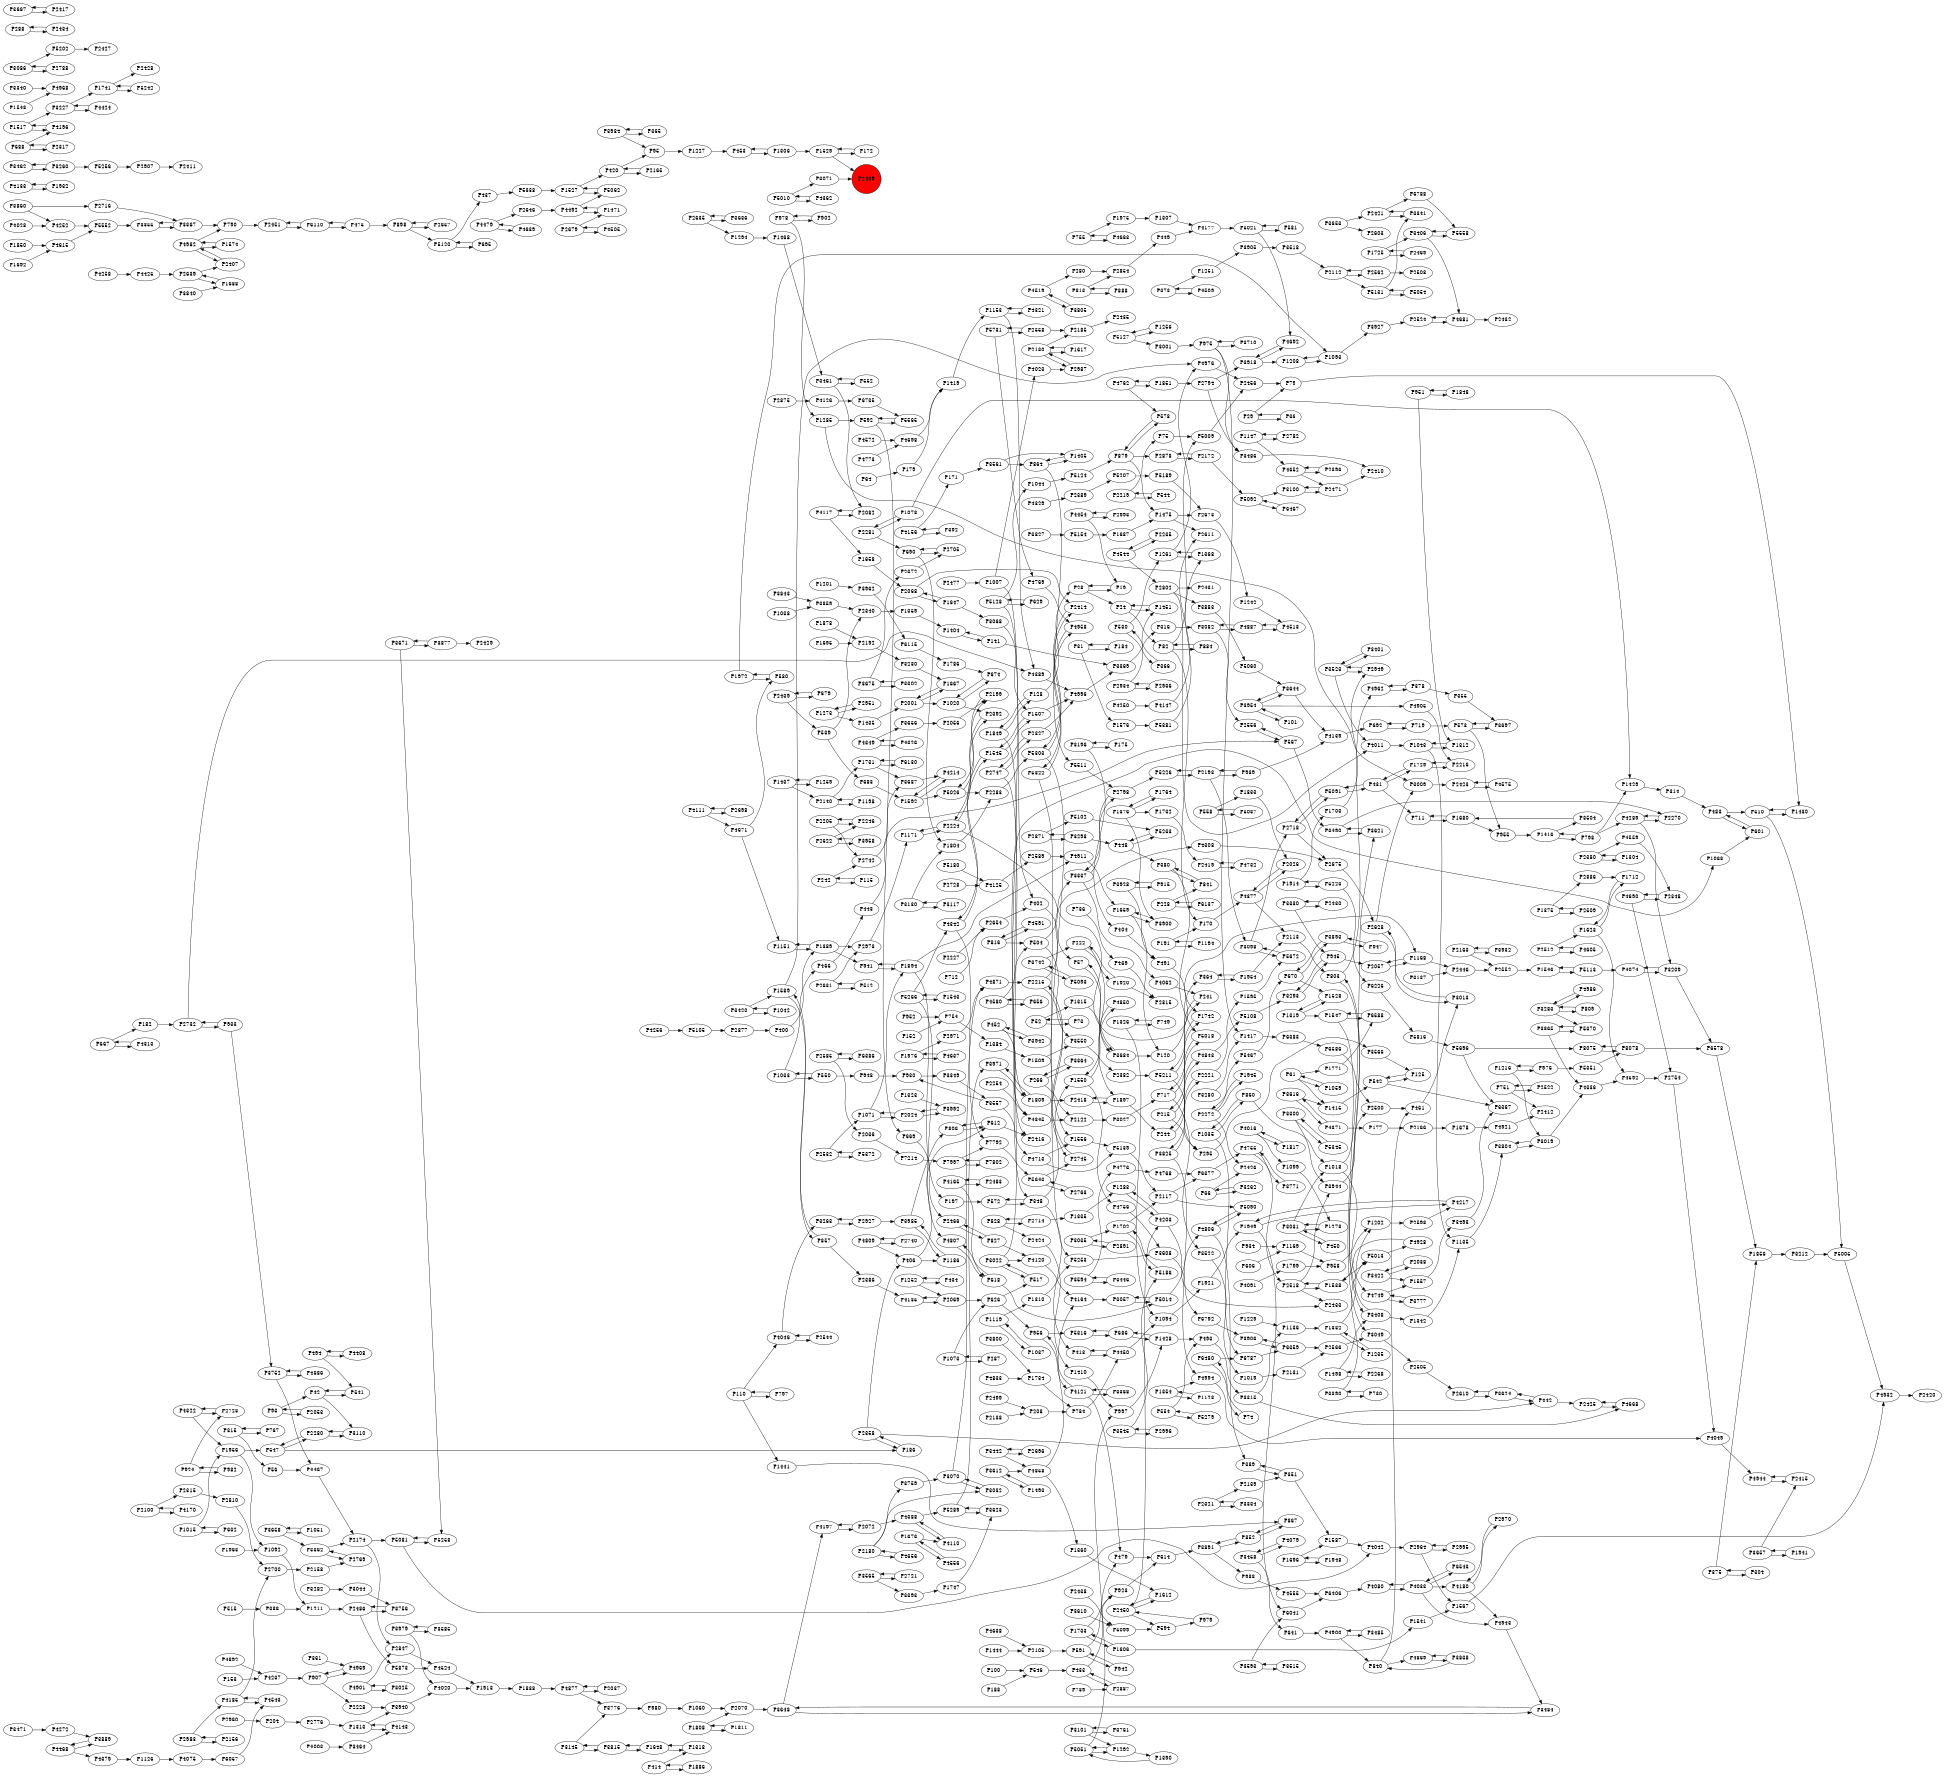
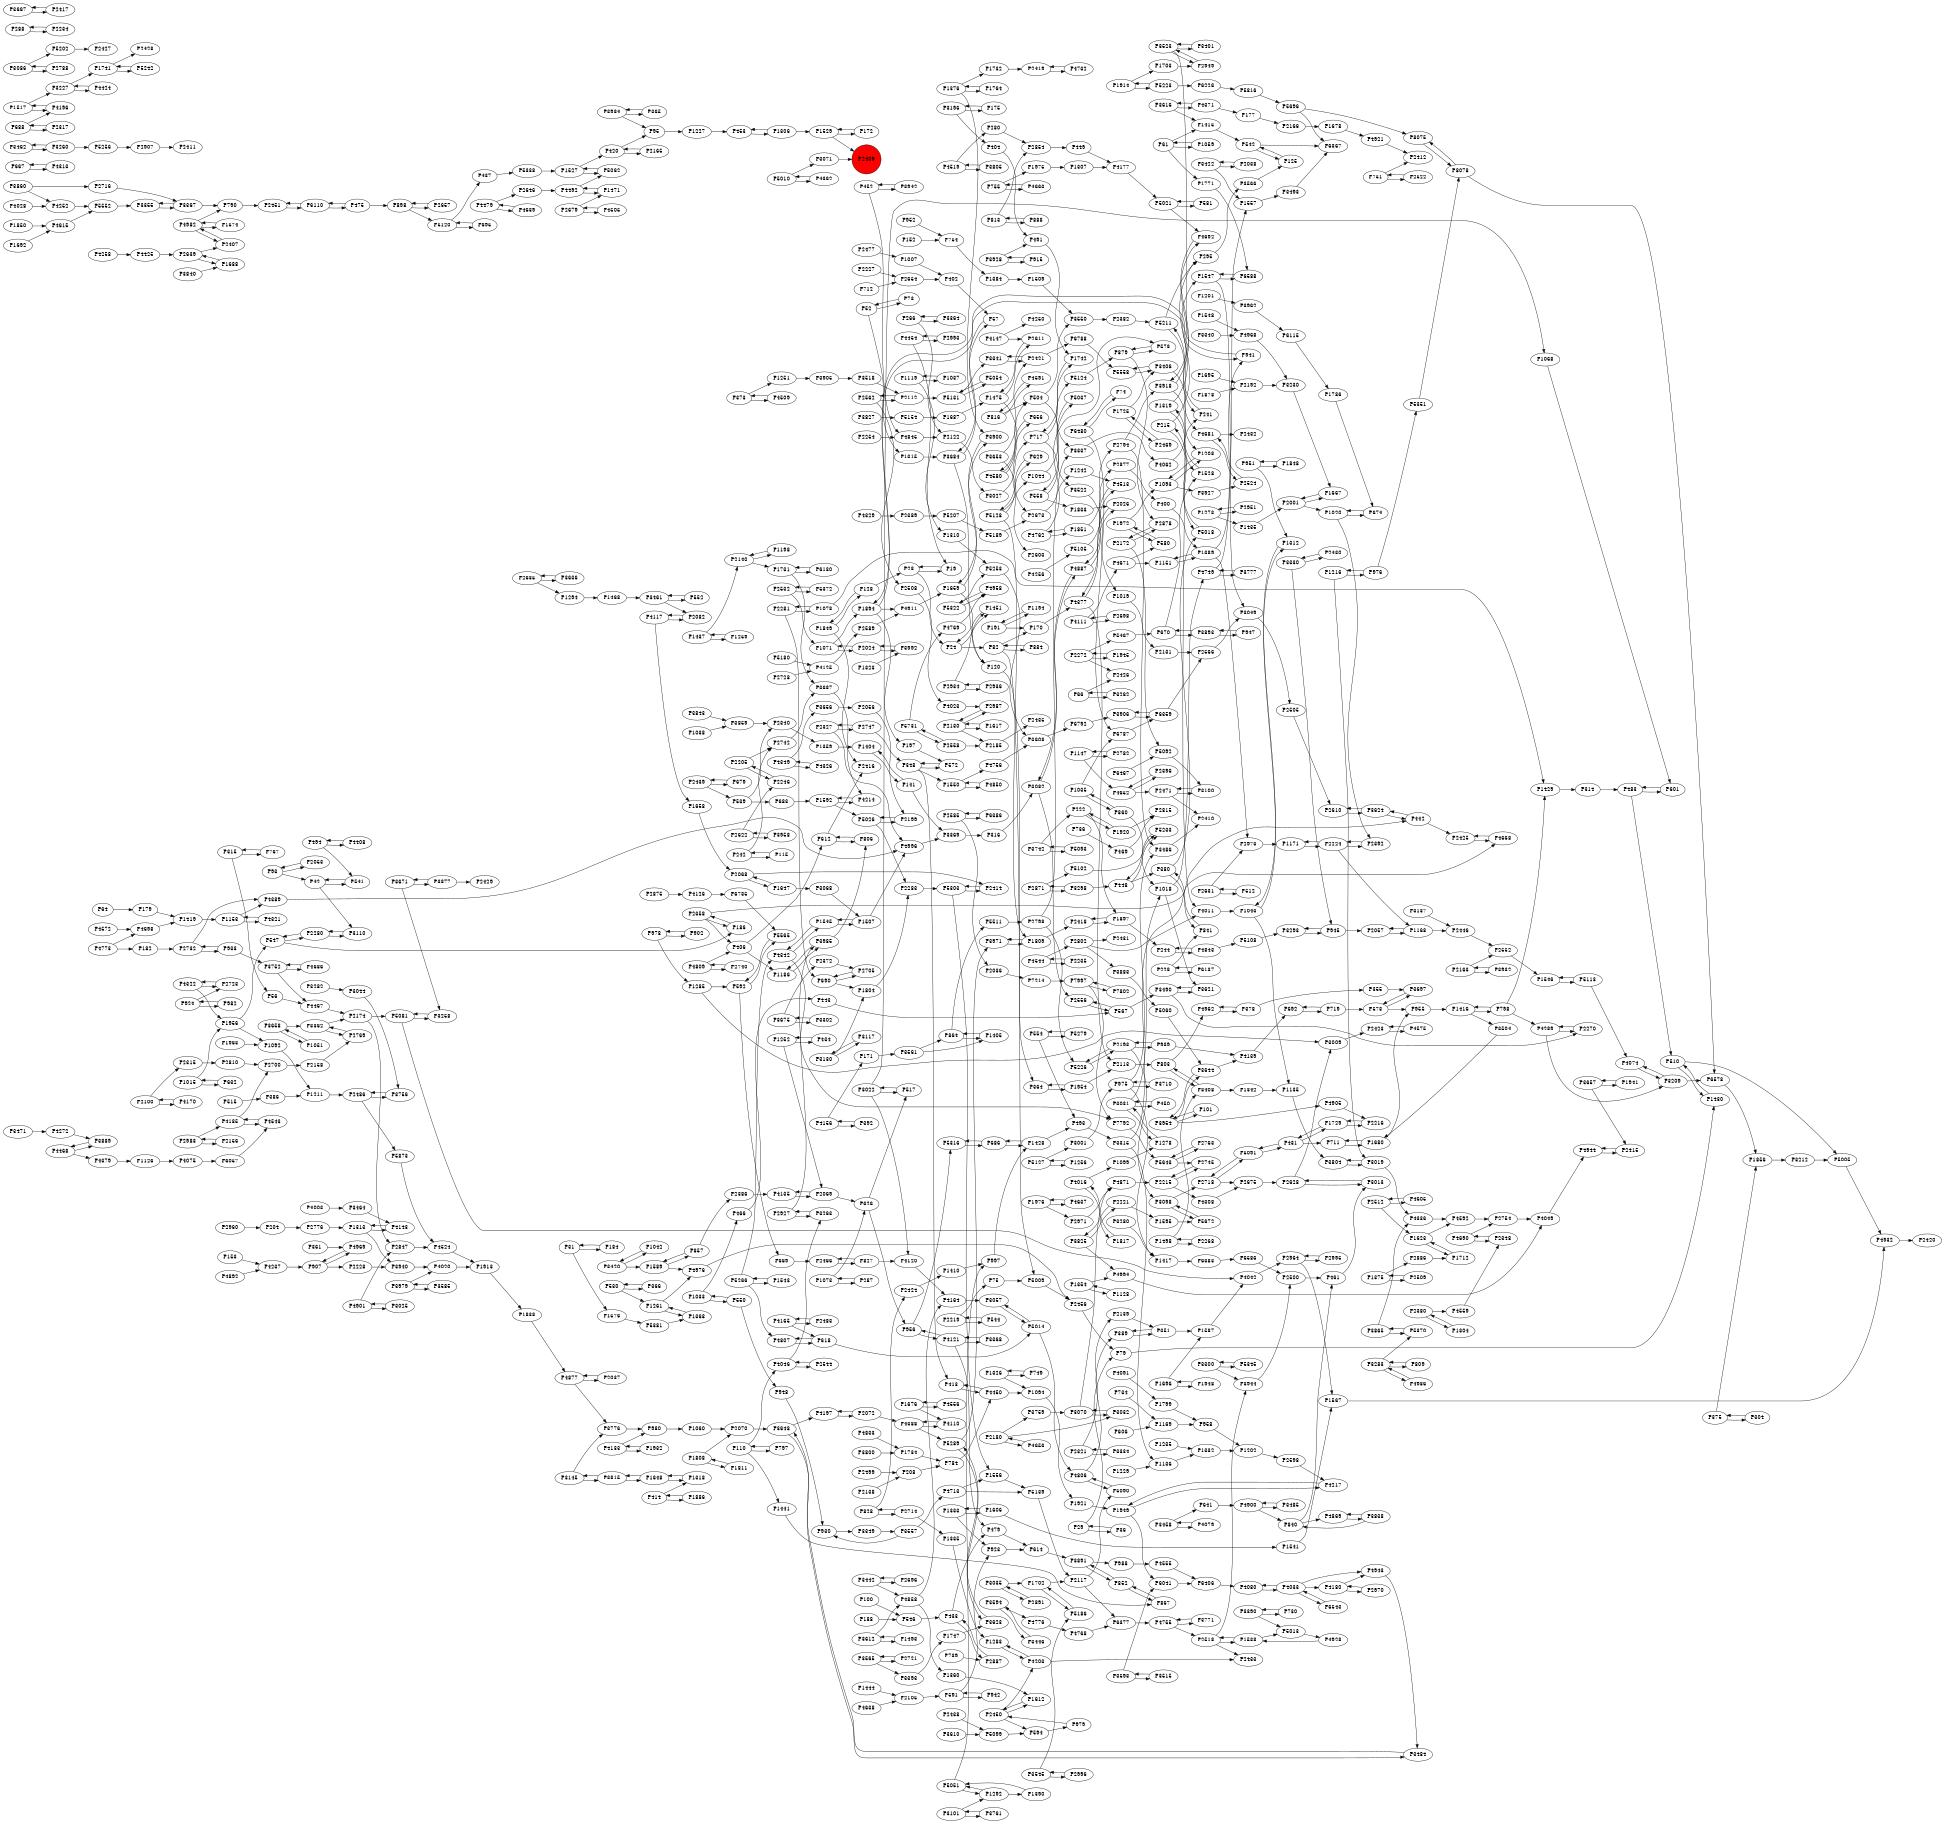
node "P2434": label "P2434" -> "P2234"
edge "P4968" -> "P3230": added
edge "P1007" -> "P4023": now "P2508" -> "P4023"
edge "P879" -> "P1475": now "P2611" -> "P1475"
edge "P5092" -> "P6467": removed
edge "P4250" -> "P4147": reversed
edge "P3337" -> "P2798": removed
edge "P667" -> "P182": now "P4773" -> "P182"
node "P934": label "P934" -> "P734"
edge "P1332" -> "P1235": removed
edge "P4133" -> "P980": added
node "P5258": label "P5258" -> "P3258"
node "P1733": label "P1733" -> "P1333"
